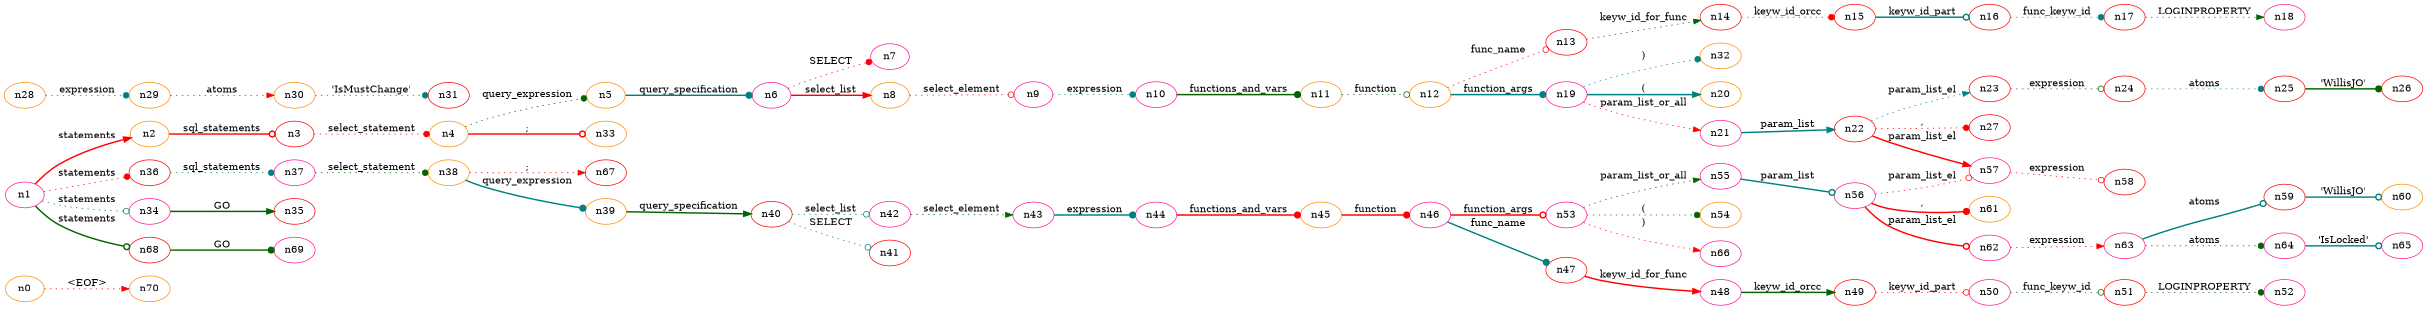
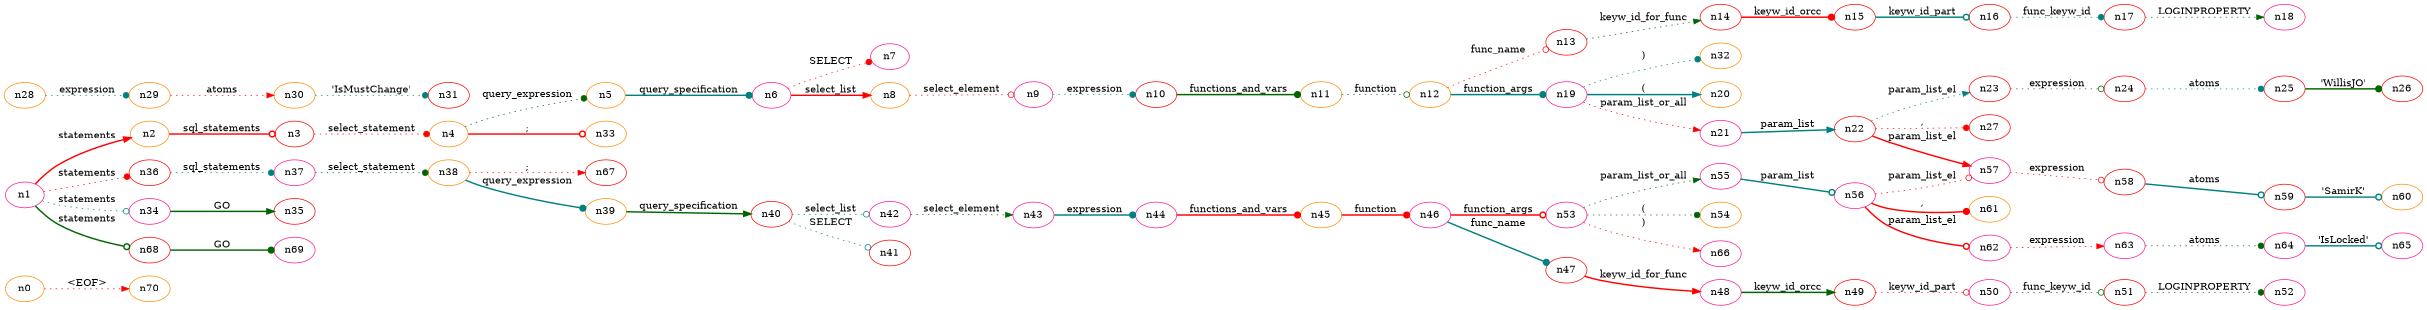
edge "n14" -> "n15": style dotted -> bold
node "n10": color deeppink -> red
edge "n59" -> "n60": label "'WillisJO'" -> "'SamirK'"
edge "n63" -> "n59": now "n58" -> "n59"
